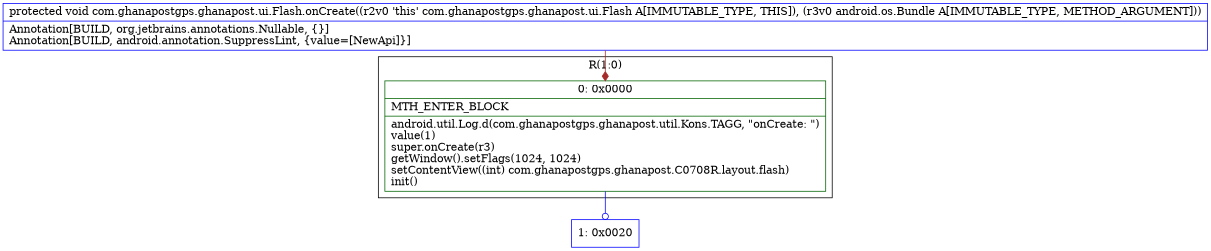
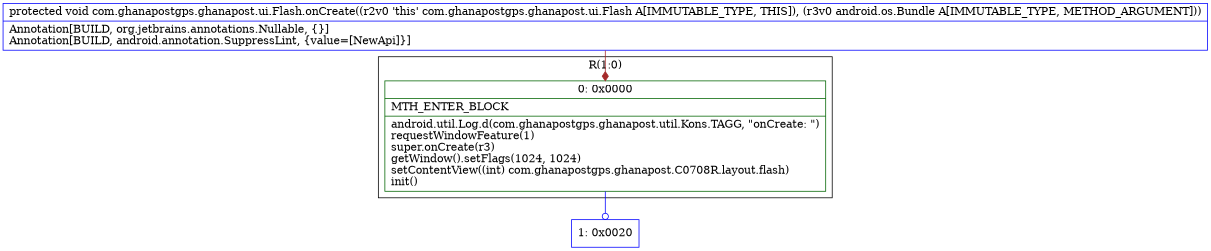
node "0: 0x0000": text "value(1)" -> "requestWindowFeature(1)"
